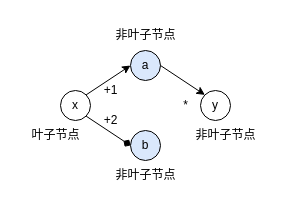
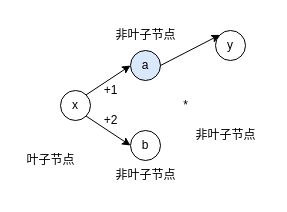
node "y": moved (216, 106) -> (231, 46)
node "叶子节点": moved (56, 136) -> (51, 161)
edge "x" -> "b": arrowhead diamond -> classic
node "b": fillcolor #dae8fc -> #ffffff
